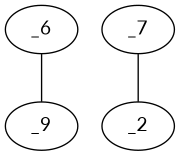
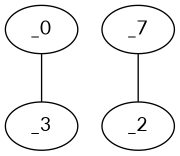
node "_6": label "_6" -> "_0"
node "_9": label "_9" -> "_3"
